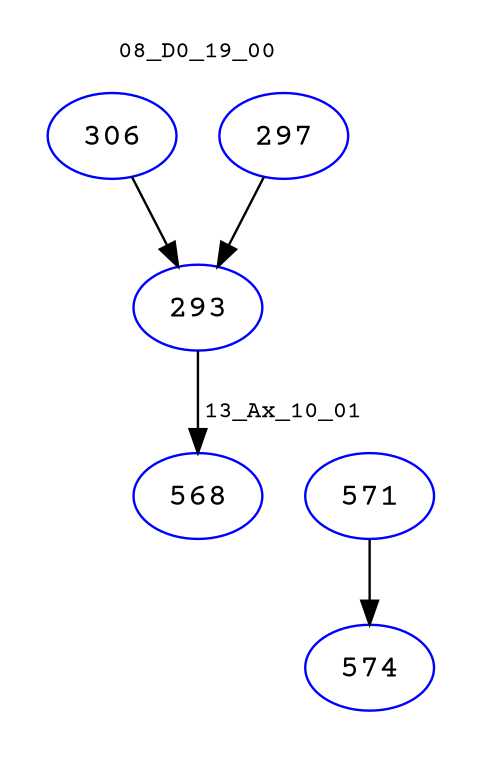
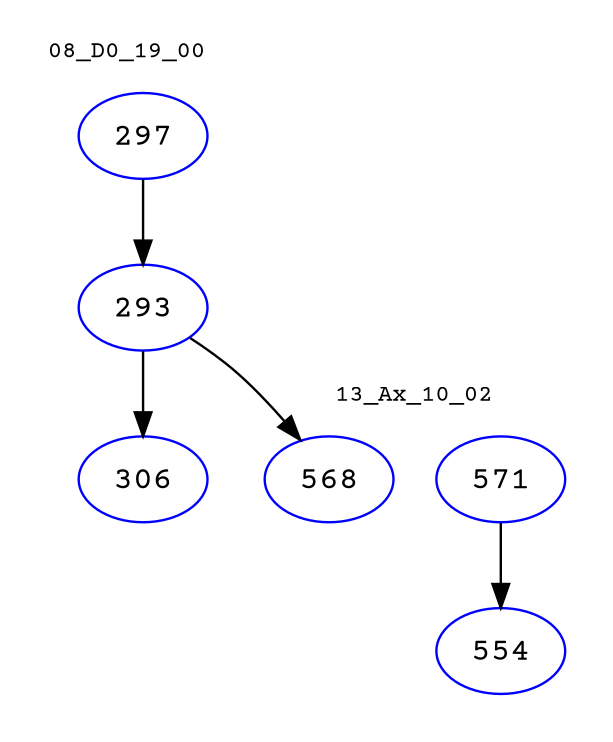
edge "306" -> "293": reversed
cluster "13_Ax_10_01": label "13_Ax_10_01" -> "13_Ax_10_02"
node "574": label "574" -> "554"
